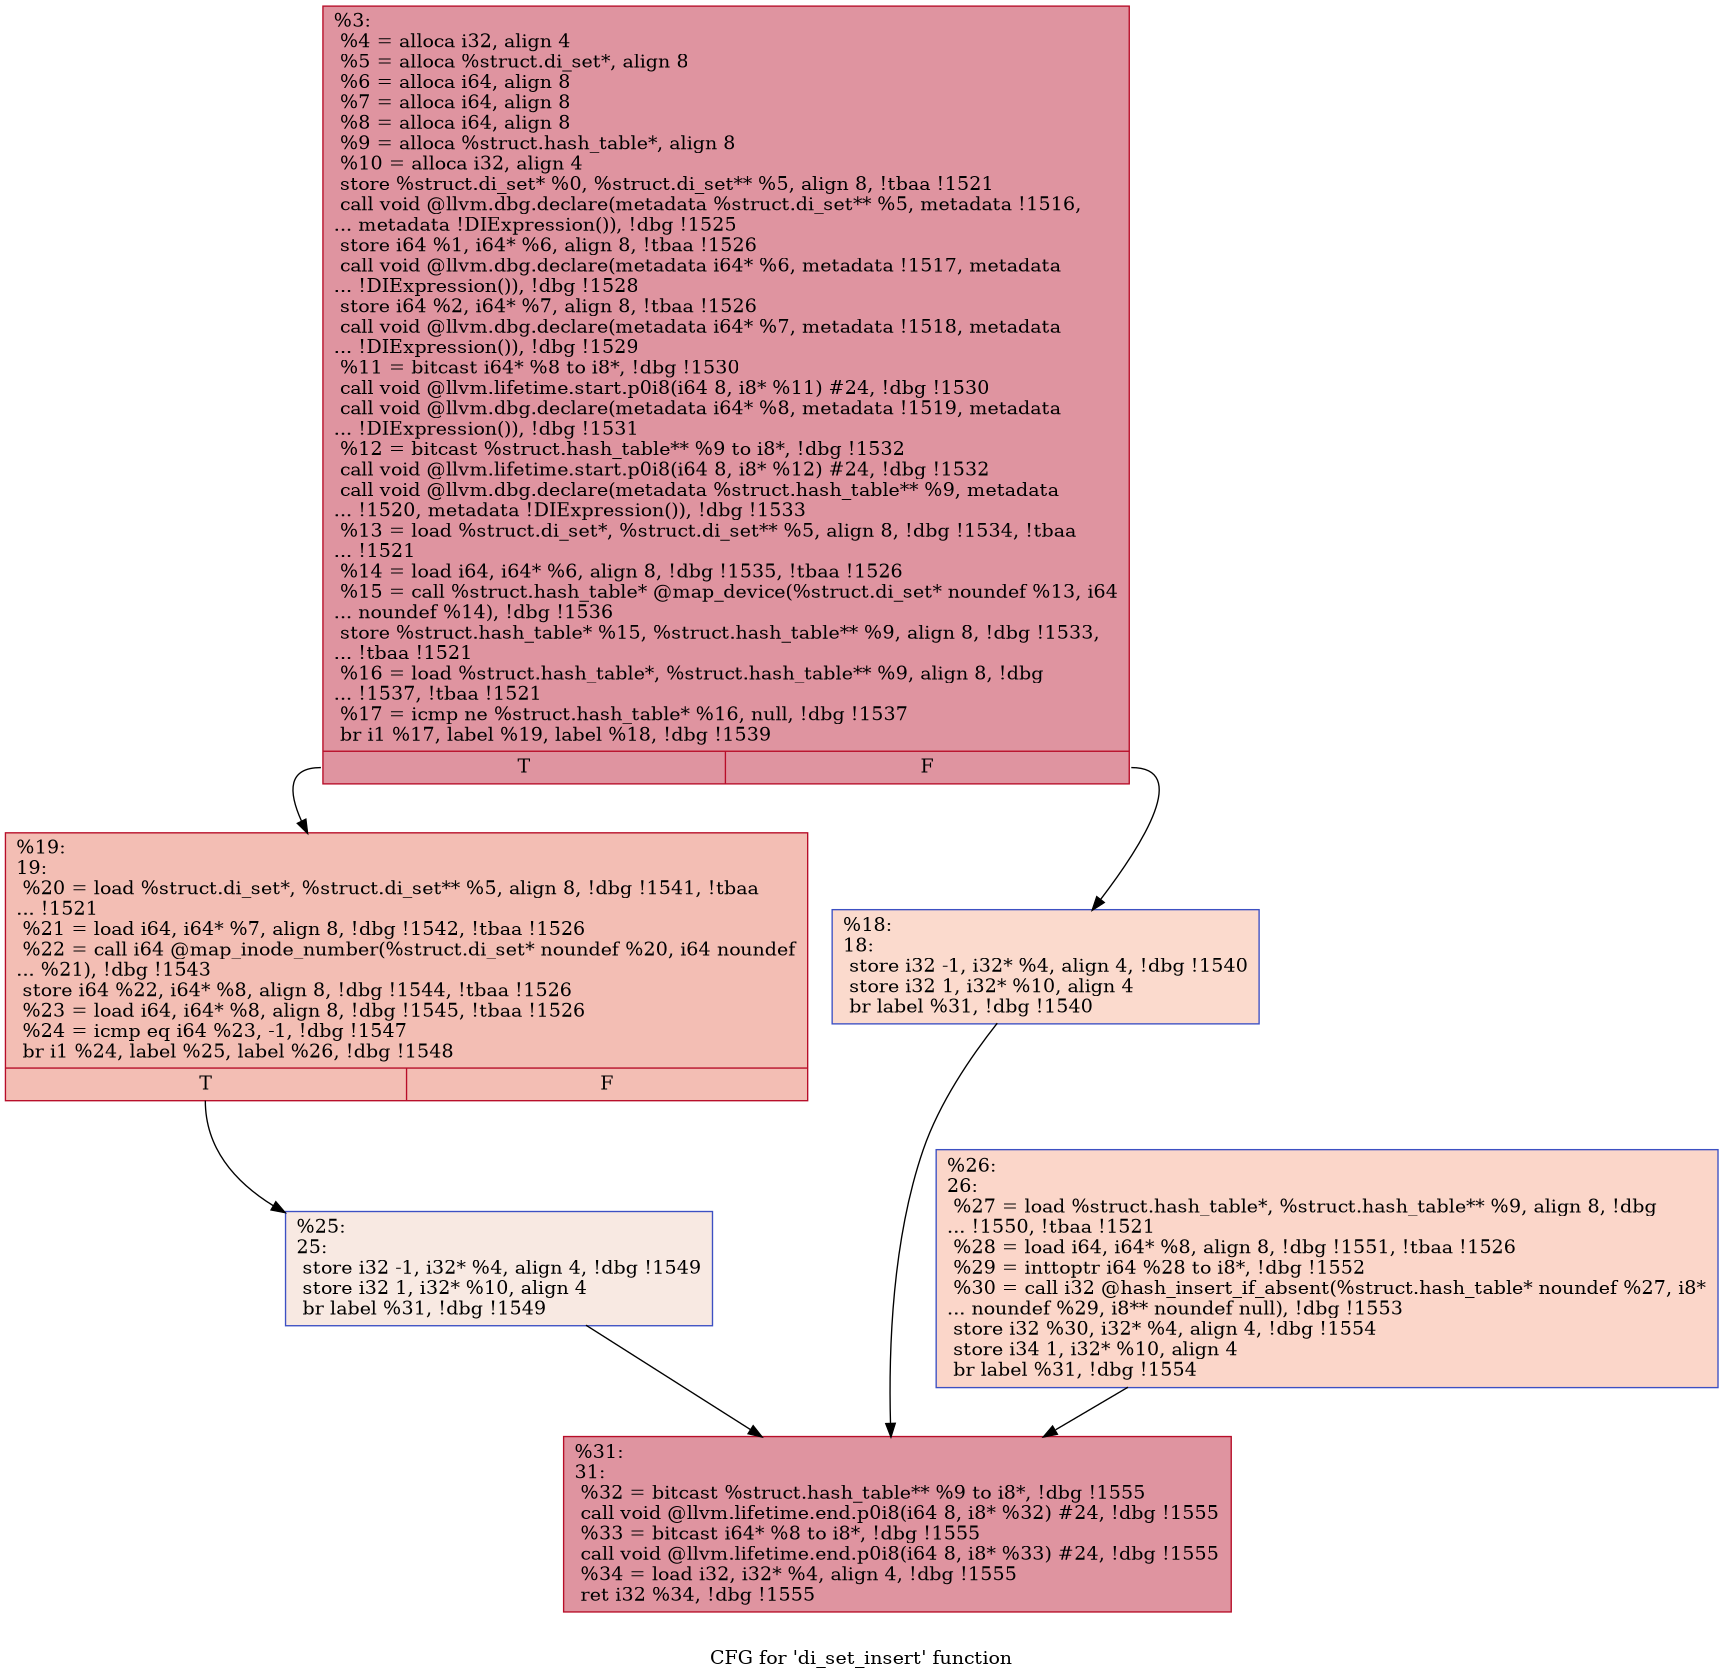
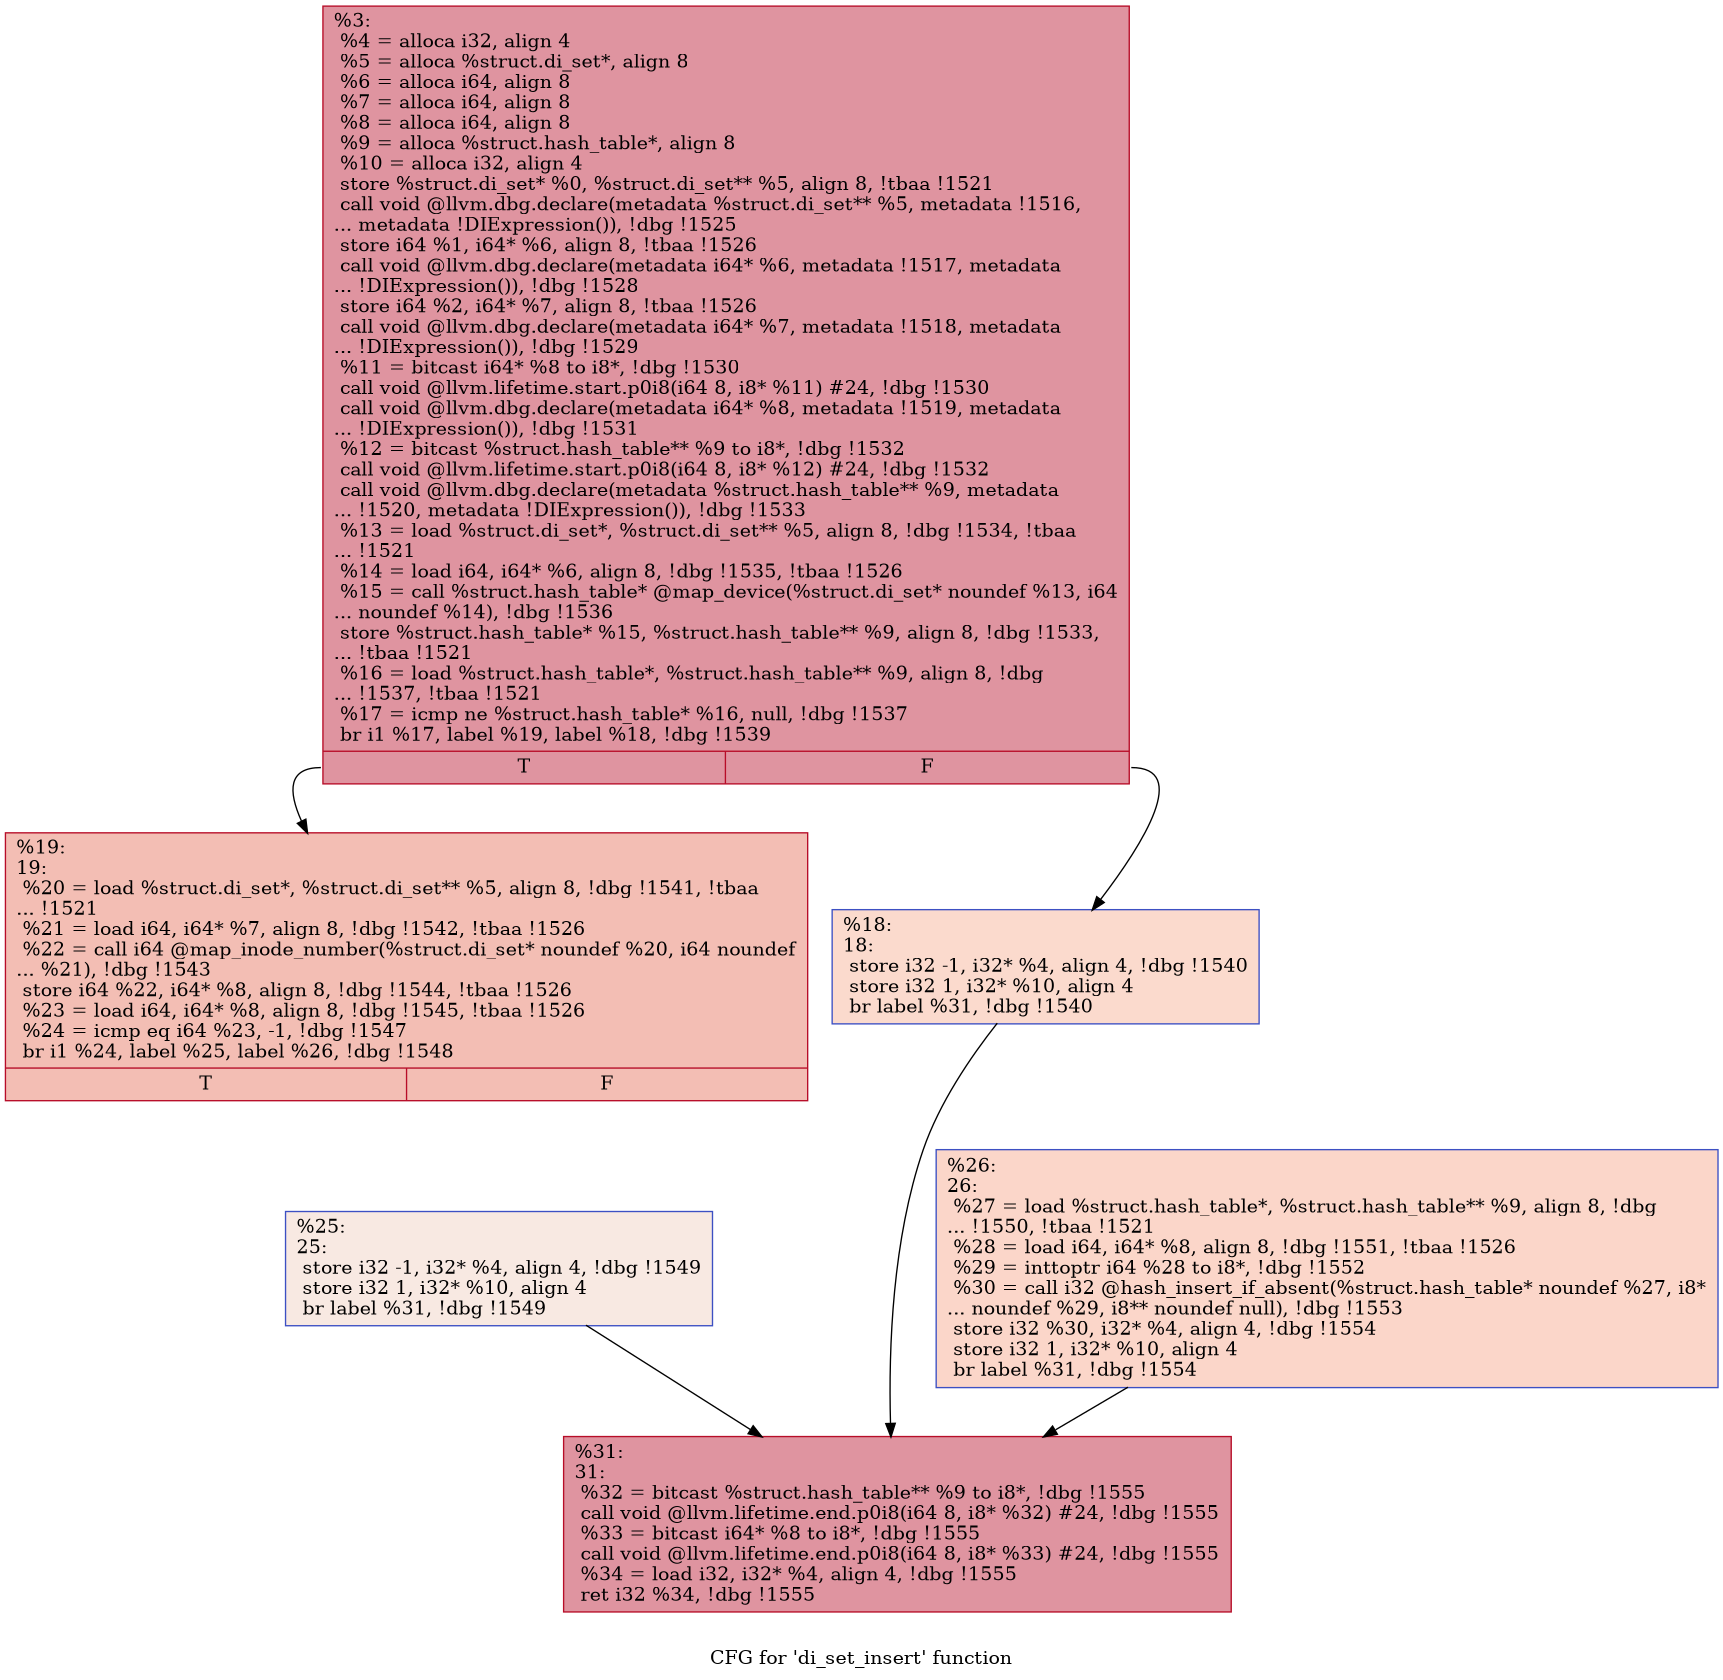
edge "%19:" -> "%25:": removed
node "%26:": text "store i34 1, i32* %10, align 4" -> "store i32 1, i32* %10, align 4"
